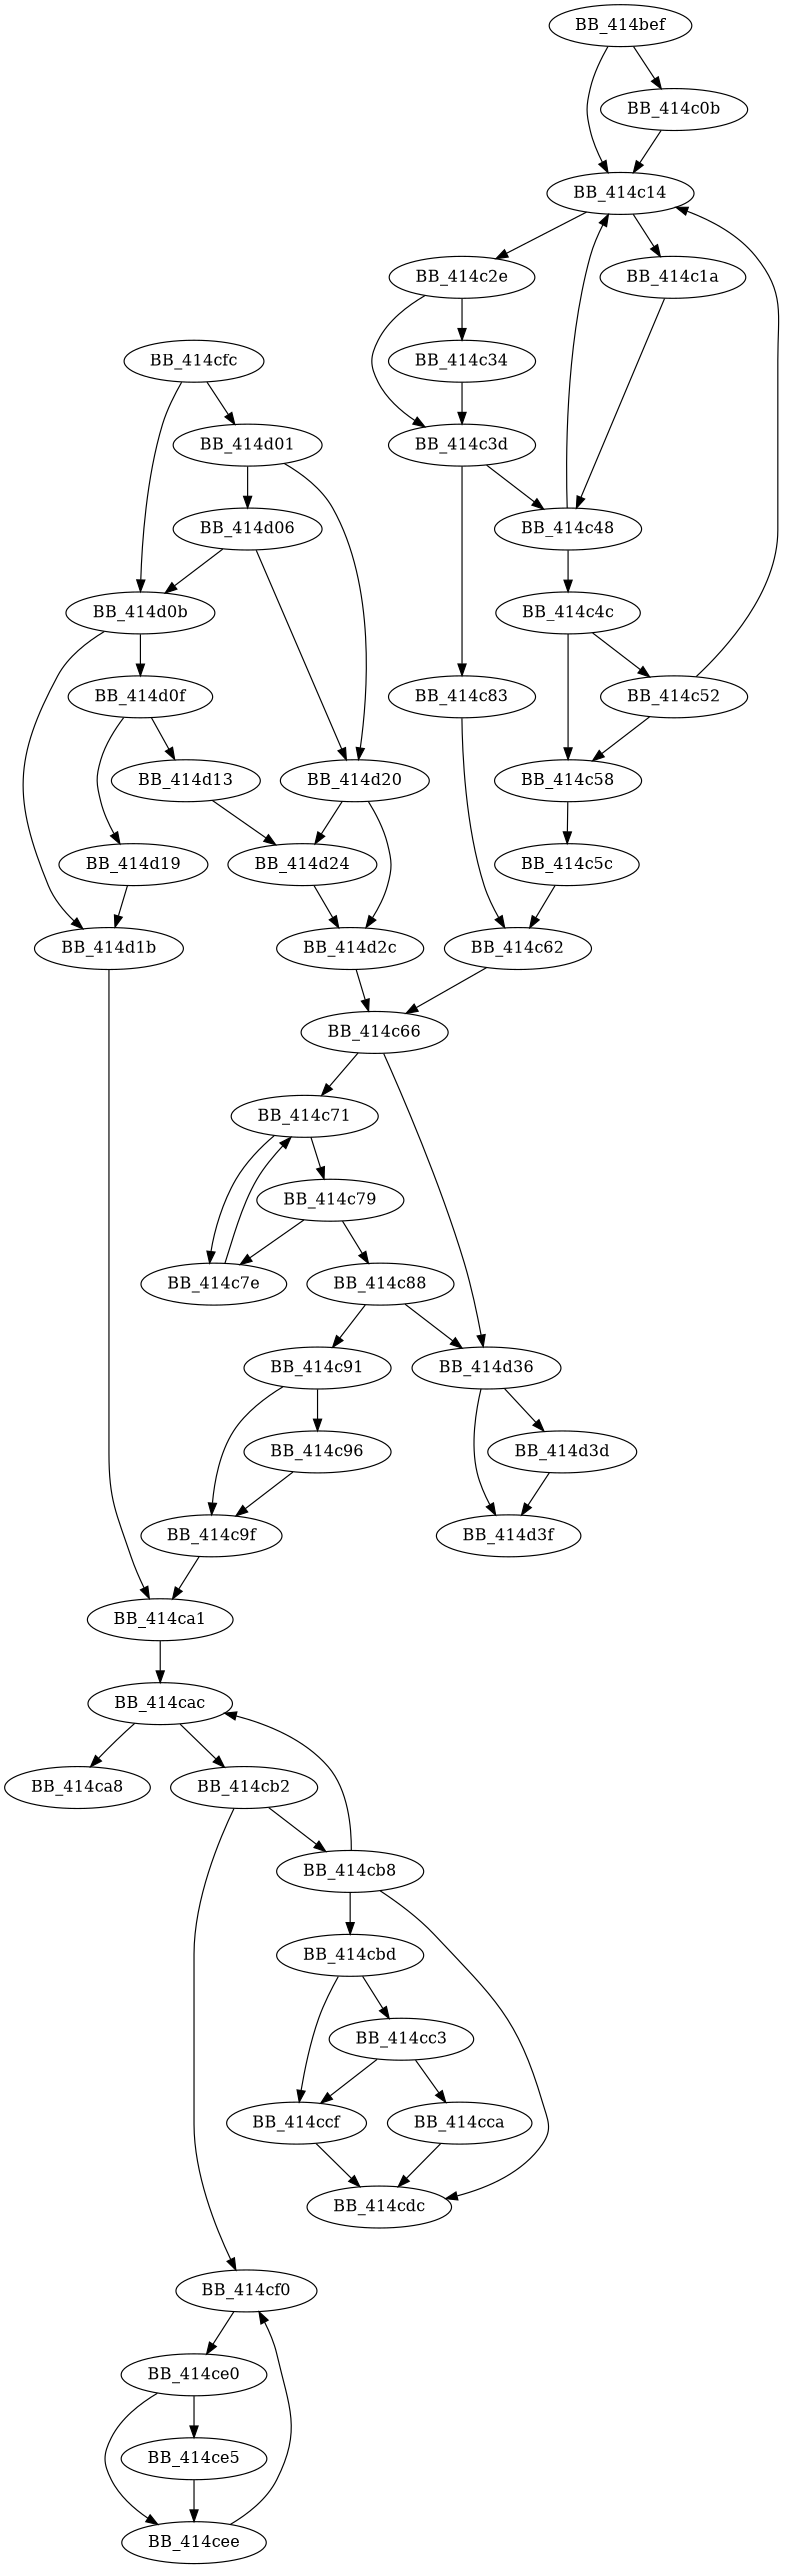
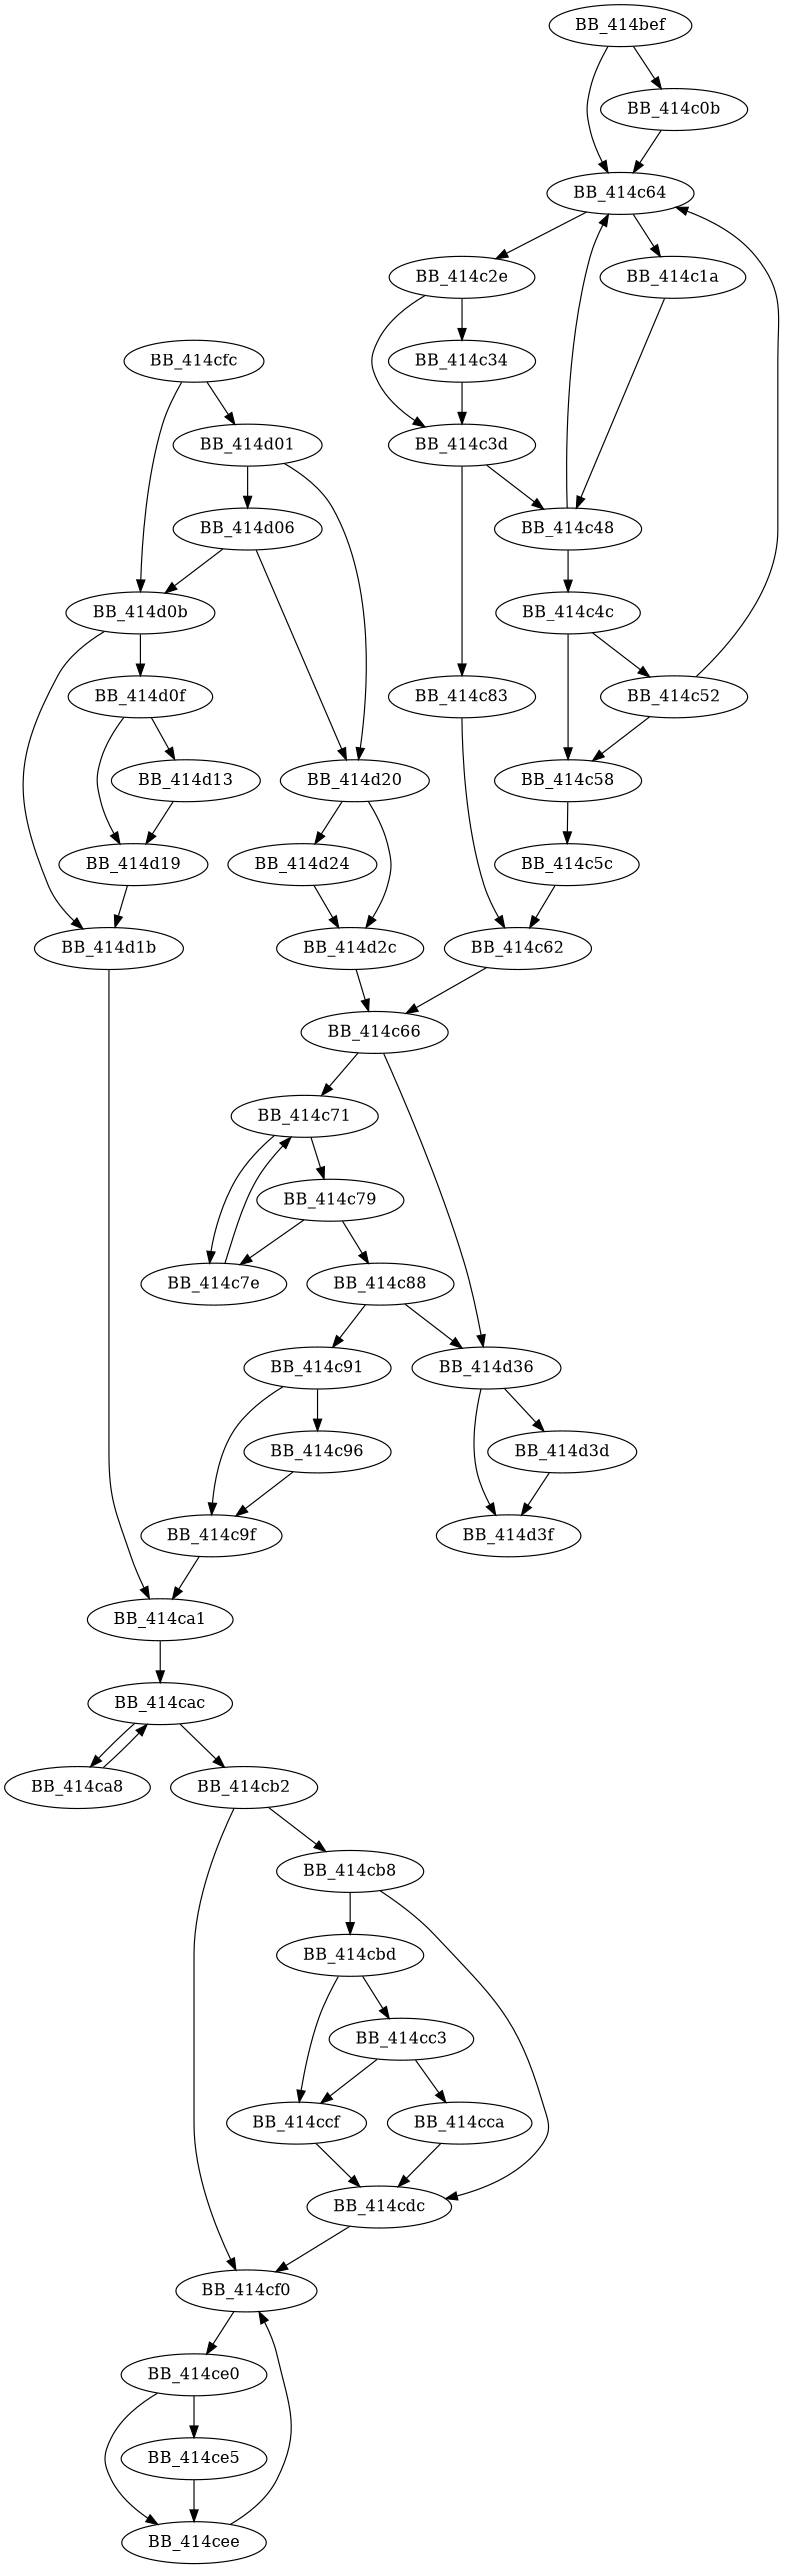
node "BB_414c14": label "BB_414c14" -> "BB_414c64"
edge "BB_414d13" -> "BB_414d24": now "BB_414d13" -> "BB_414d19"
edge "BB_414cb8" -> "BB_414cac": now "BB_414ca8" -> "BB_414cac"
edge "BB_414cdc" -> "BB_414cf0": added
